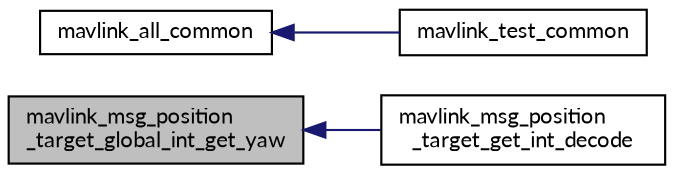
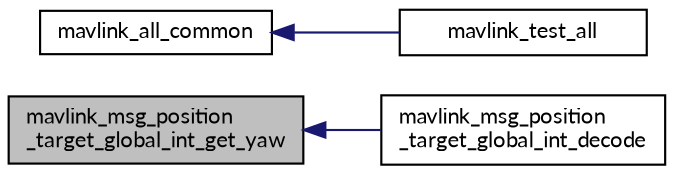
node "mavlink_test_common": label "mavlink_test_common" -> "mavlink_test_all"
node "mavlink_msg_position _target_get_int_decode": label "mavlink_msg_position _target_get_int_decode" -> "mavlink_msg_position _target_global_int_decode"
